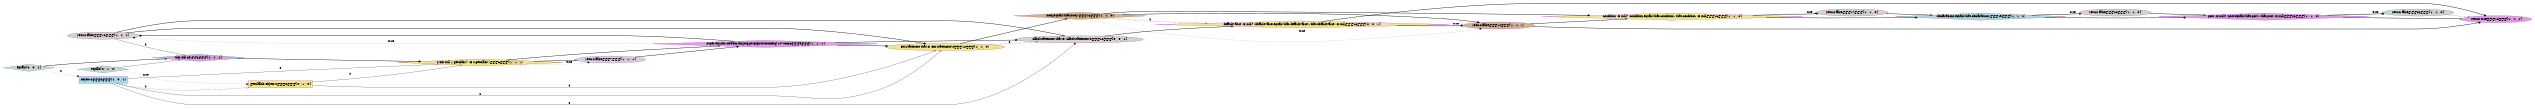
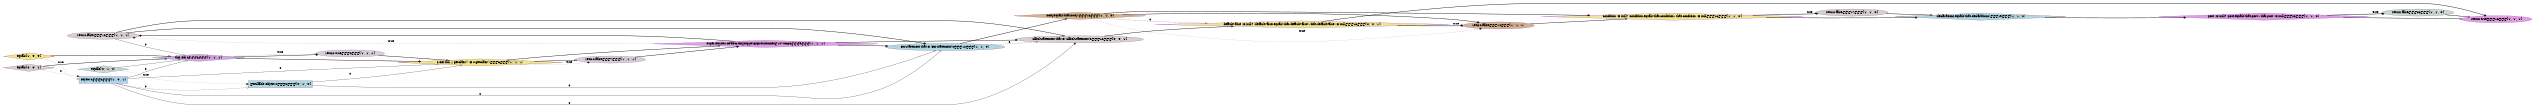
node "return false@@@20@@@['1', '1', '0']": removed
edge "return false@@@23@@@['1', '1', '0']" -> "return true@@@16@@@['1', '1', '1']": style dashed -> bold
edge "return false@@@14@@@['1', '1', '1']" -> "return true@@@16@@@['1', '1', '1']": removed
node "ForStatement that = (ForStatement)o@@@12@@@['1', '1', '0']": fillcolor khaki -> lightblue
node "return true@@@4@@@['1', '1', '1']": added
node "equals['1', '0', '0']": added
node "equals['0', '0', '1']": color teal -> brown
edge "Object o@@@2@@@['1', '0', '1']" -> "this == o@@@3@@@['1', '1', '1']": added, label "o"
node "@Nullable Object o@@@2@@@['0', '1', '0']": fillcolor khaki -> lightblue
